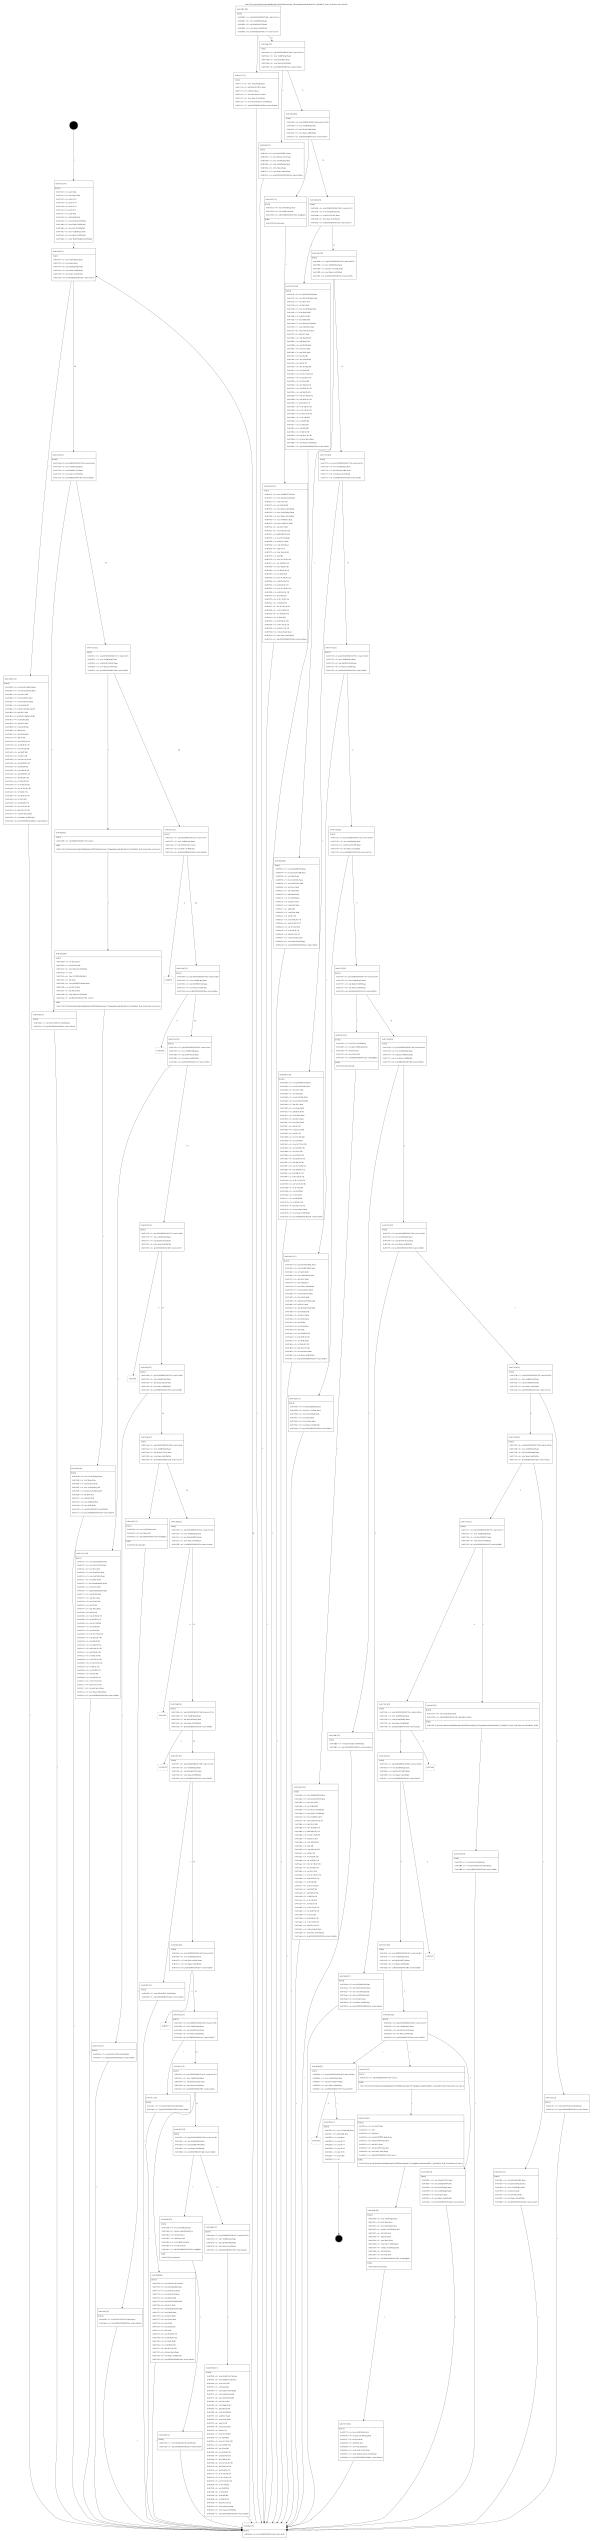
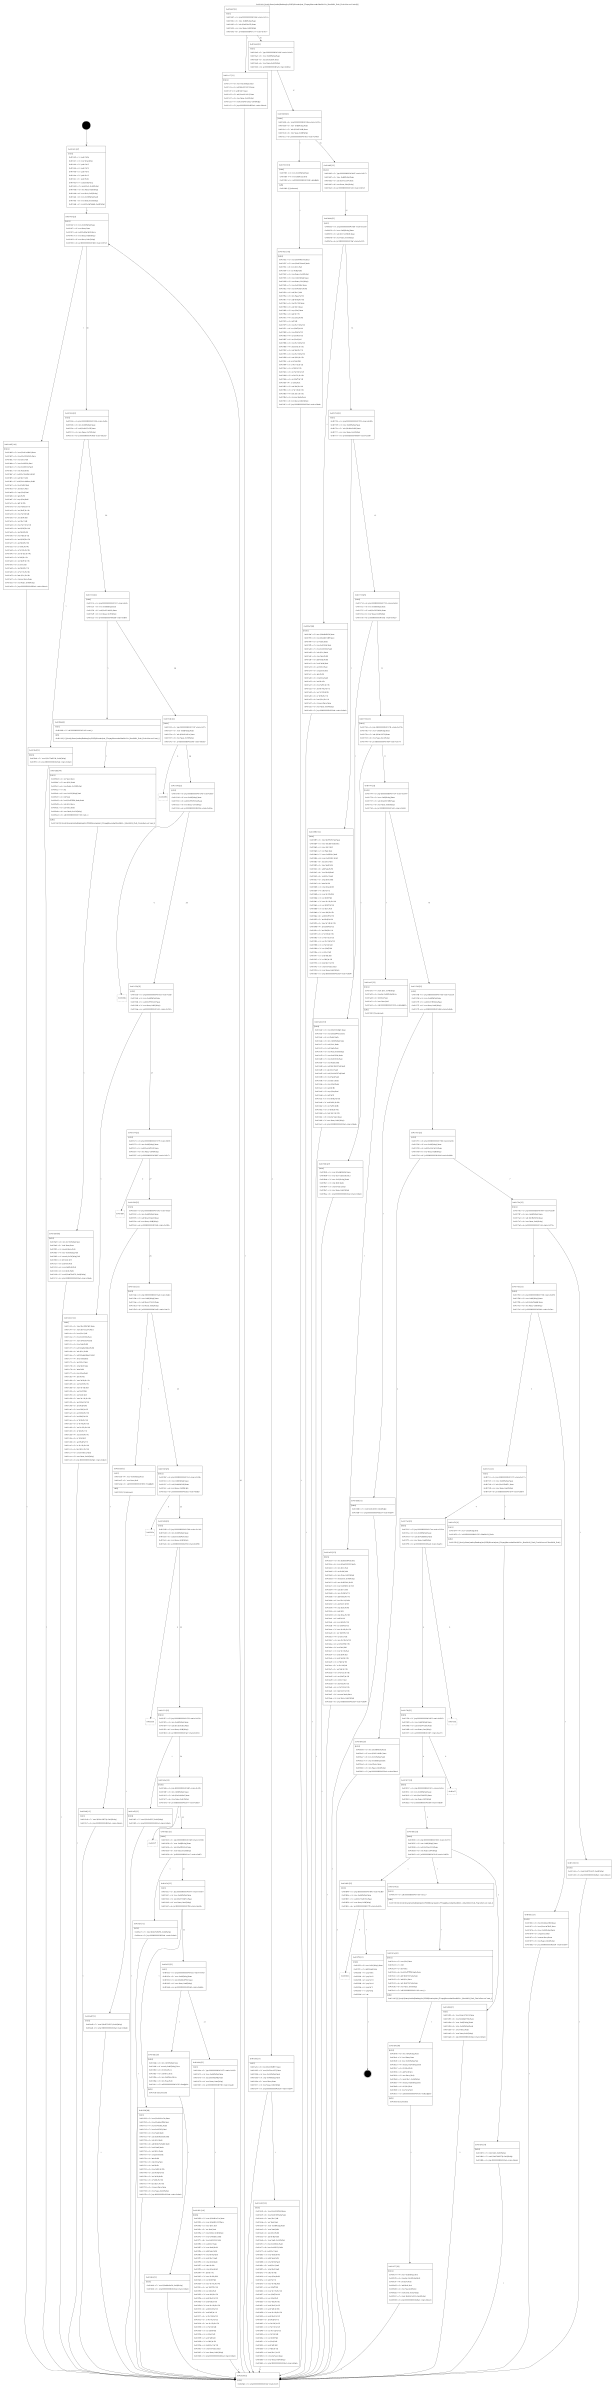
edge "0x4016d2 [25]" -> "0x401cd2 [150]": now "0x401afe [27]" -> "0x401cd2 [150]"
